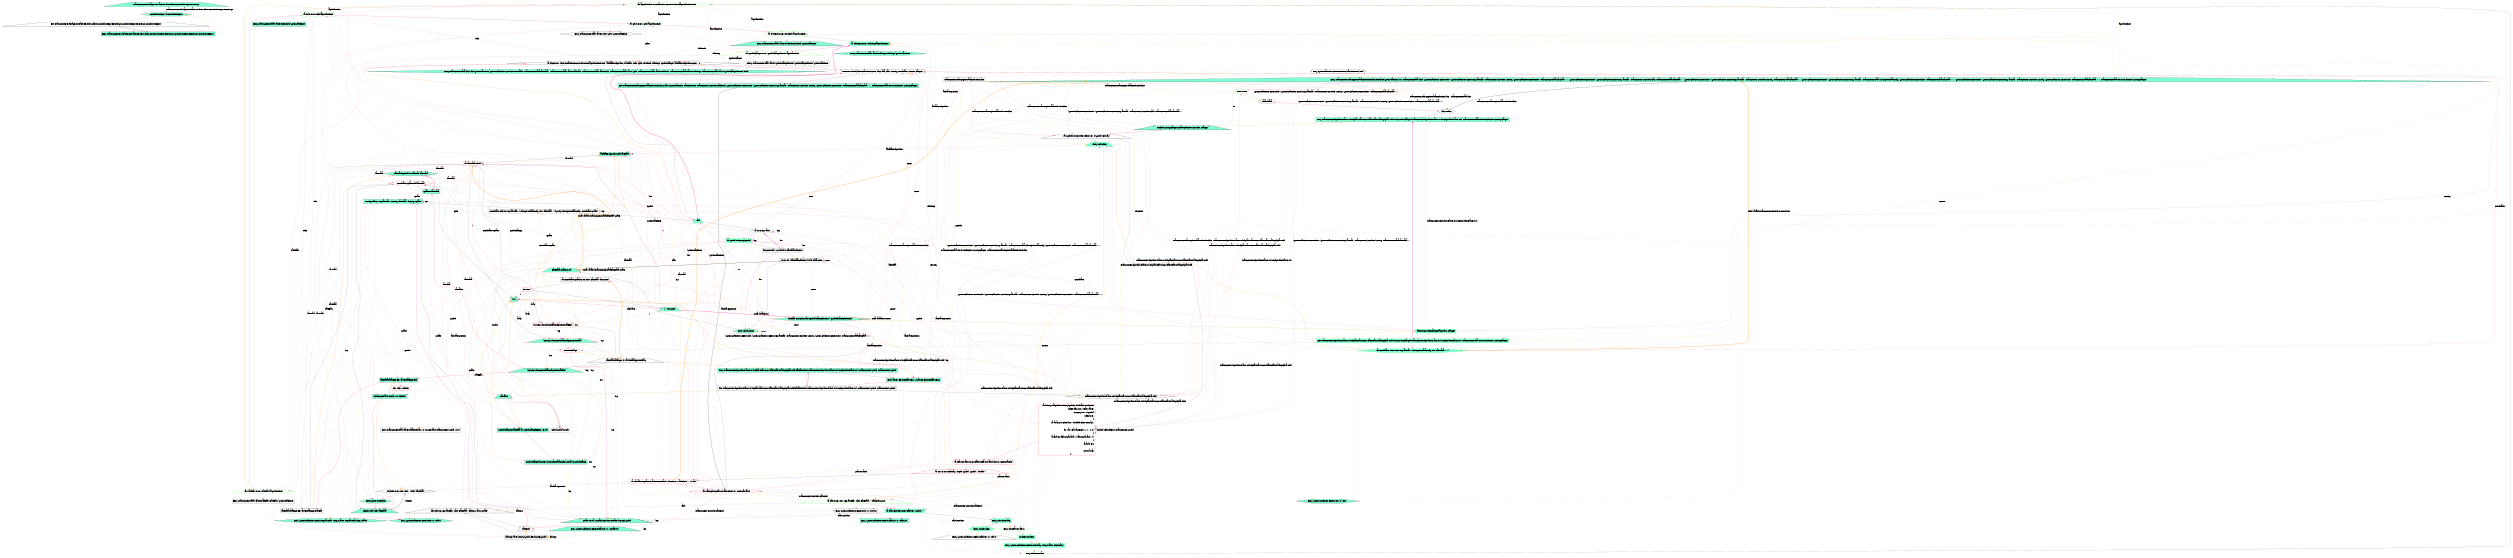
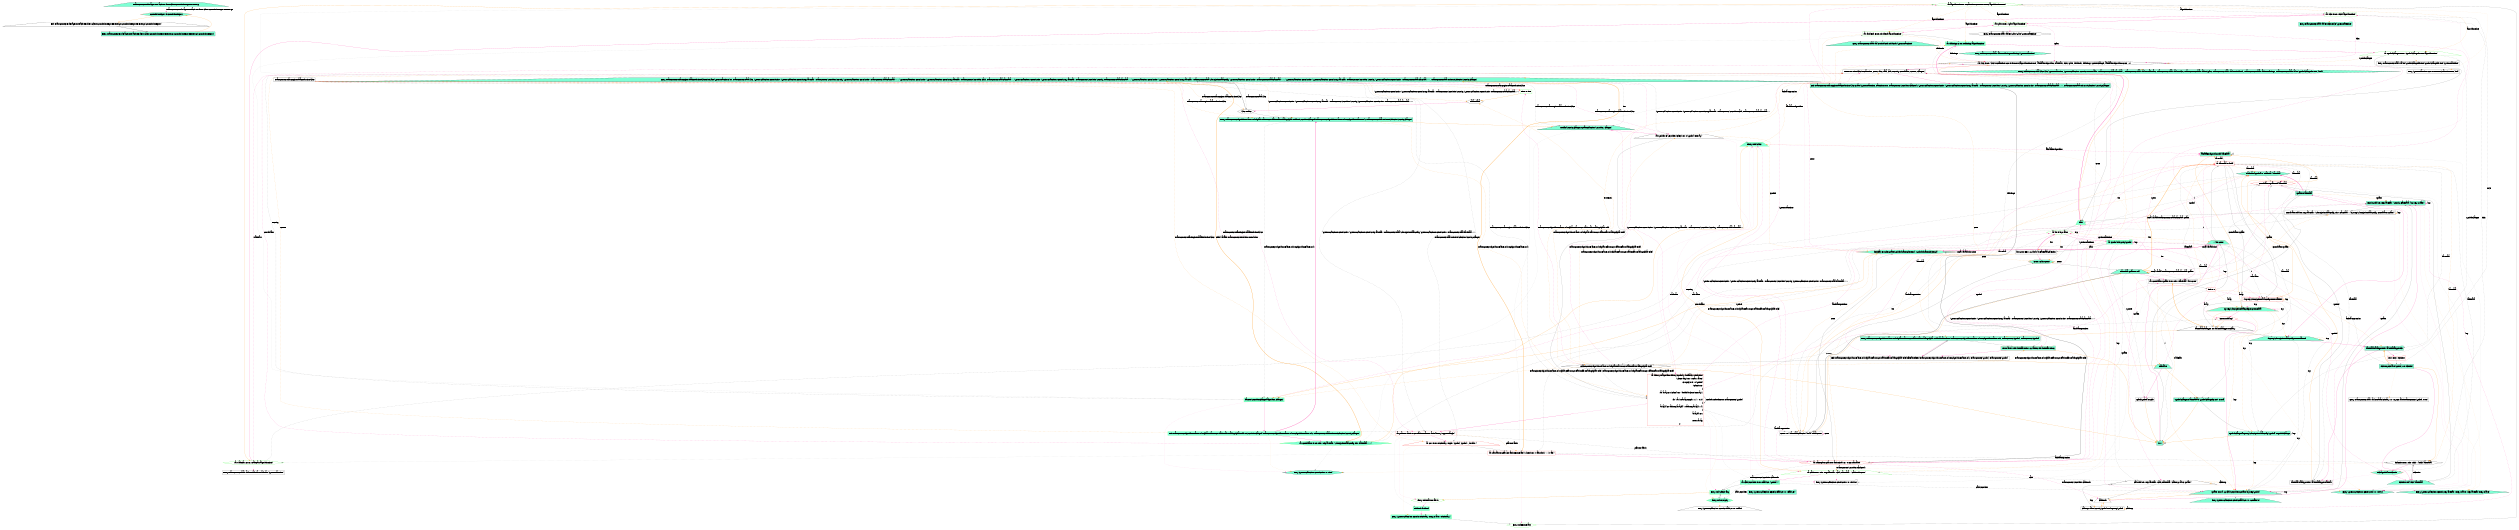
edge "var symbol = kvp.Key.Symbol" -> "tradeBars[symbol] = (TradeBar) baseData": now "var list = kvp.Value" -> "tradeBars[symbol] = (TradeBar) baseData"
